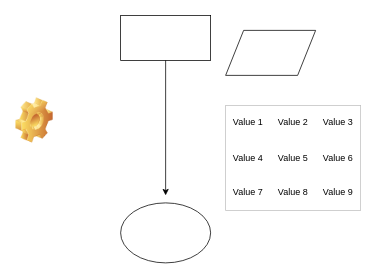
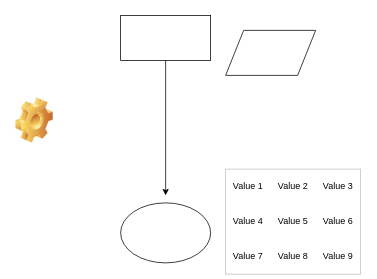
node "Value 1 Value 2 Value 3 Value 4 Value 5 Value 6 Value 7 Value 8 Value 9": moved (293, 158) -> (293, 222)
